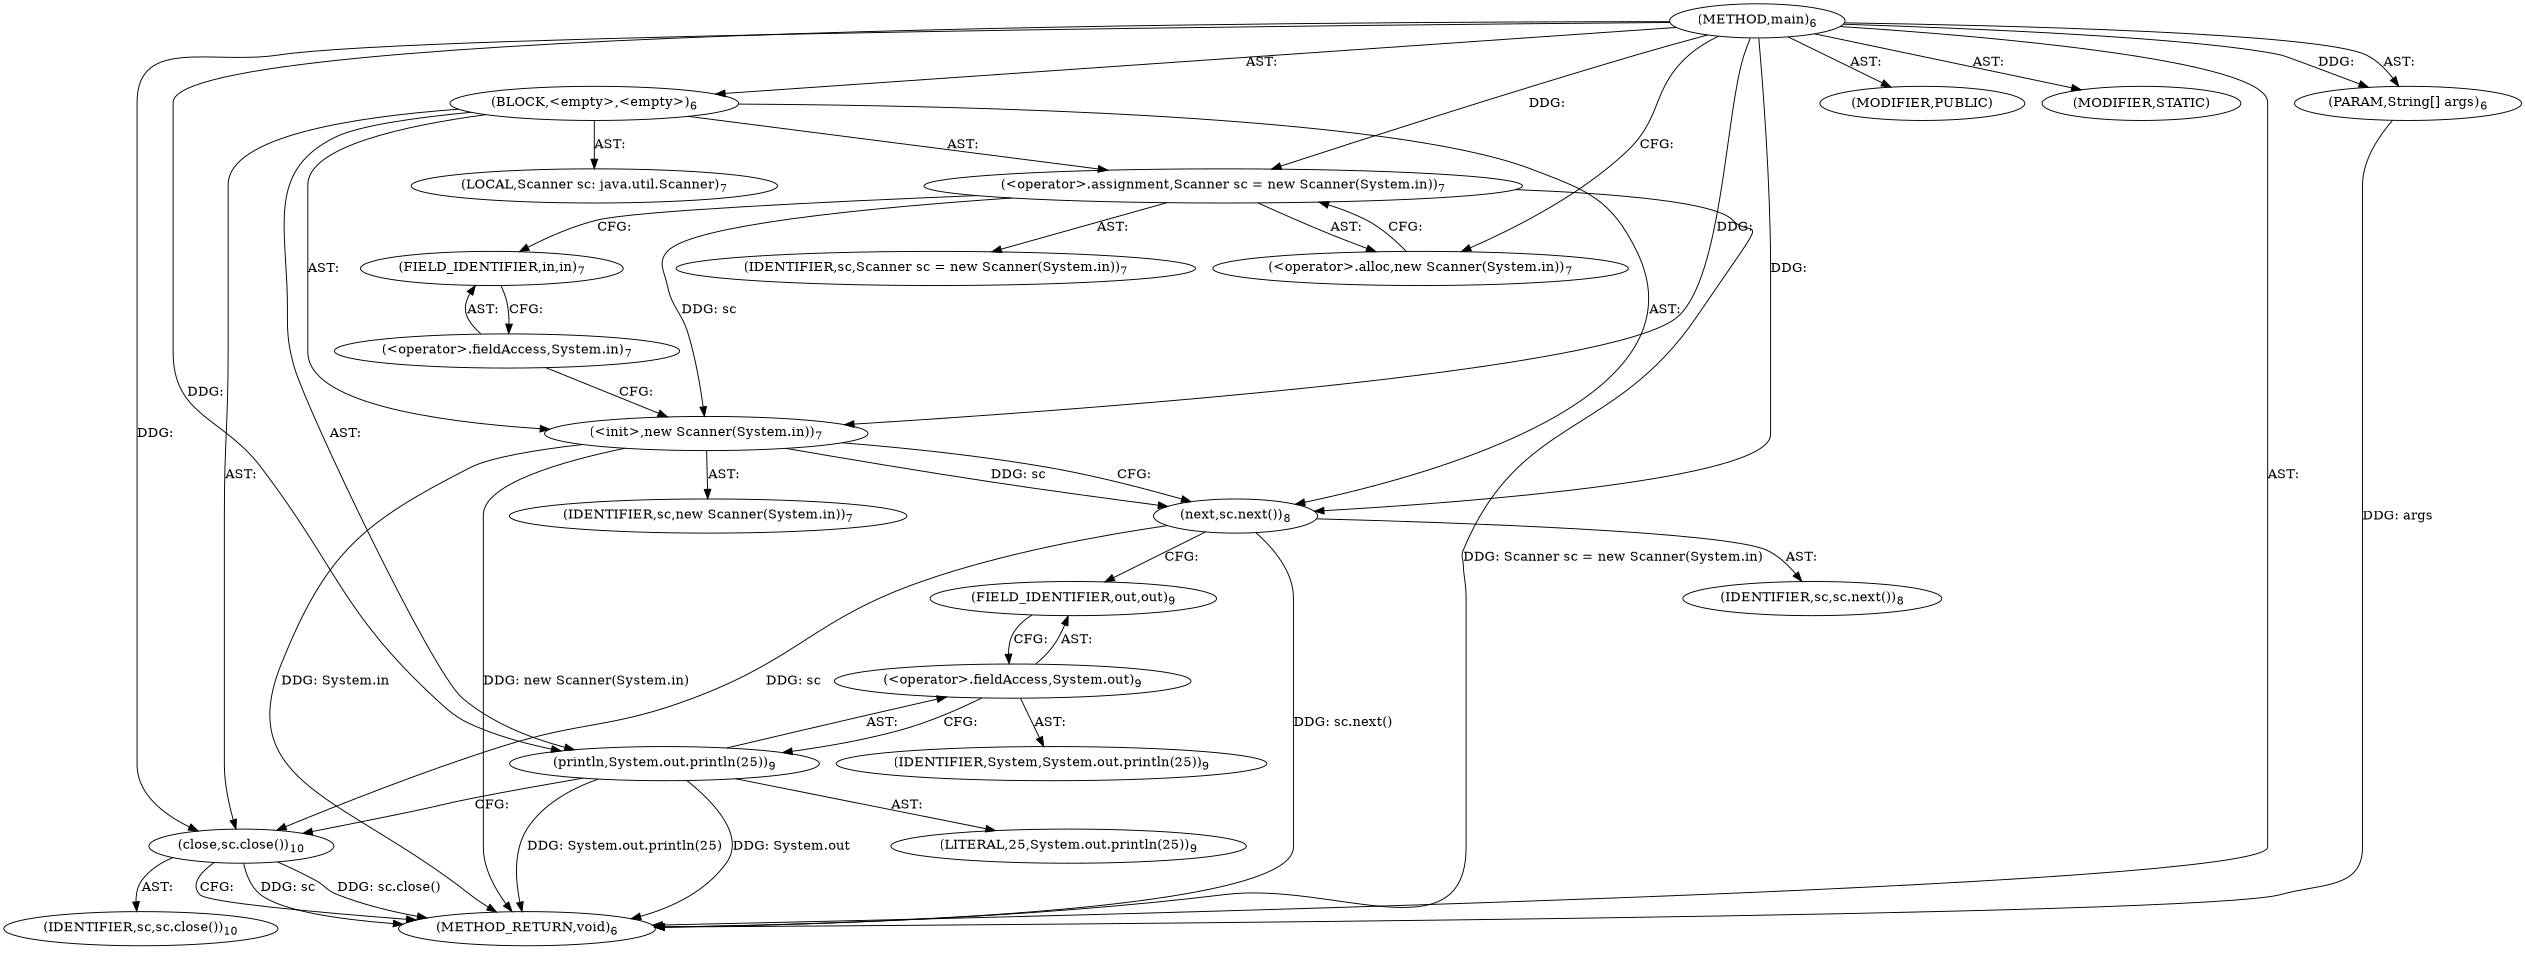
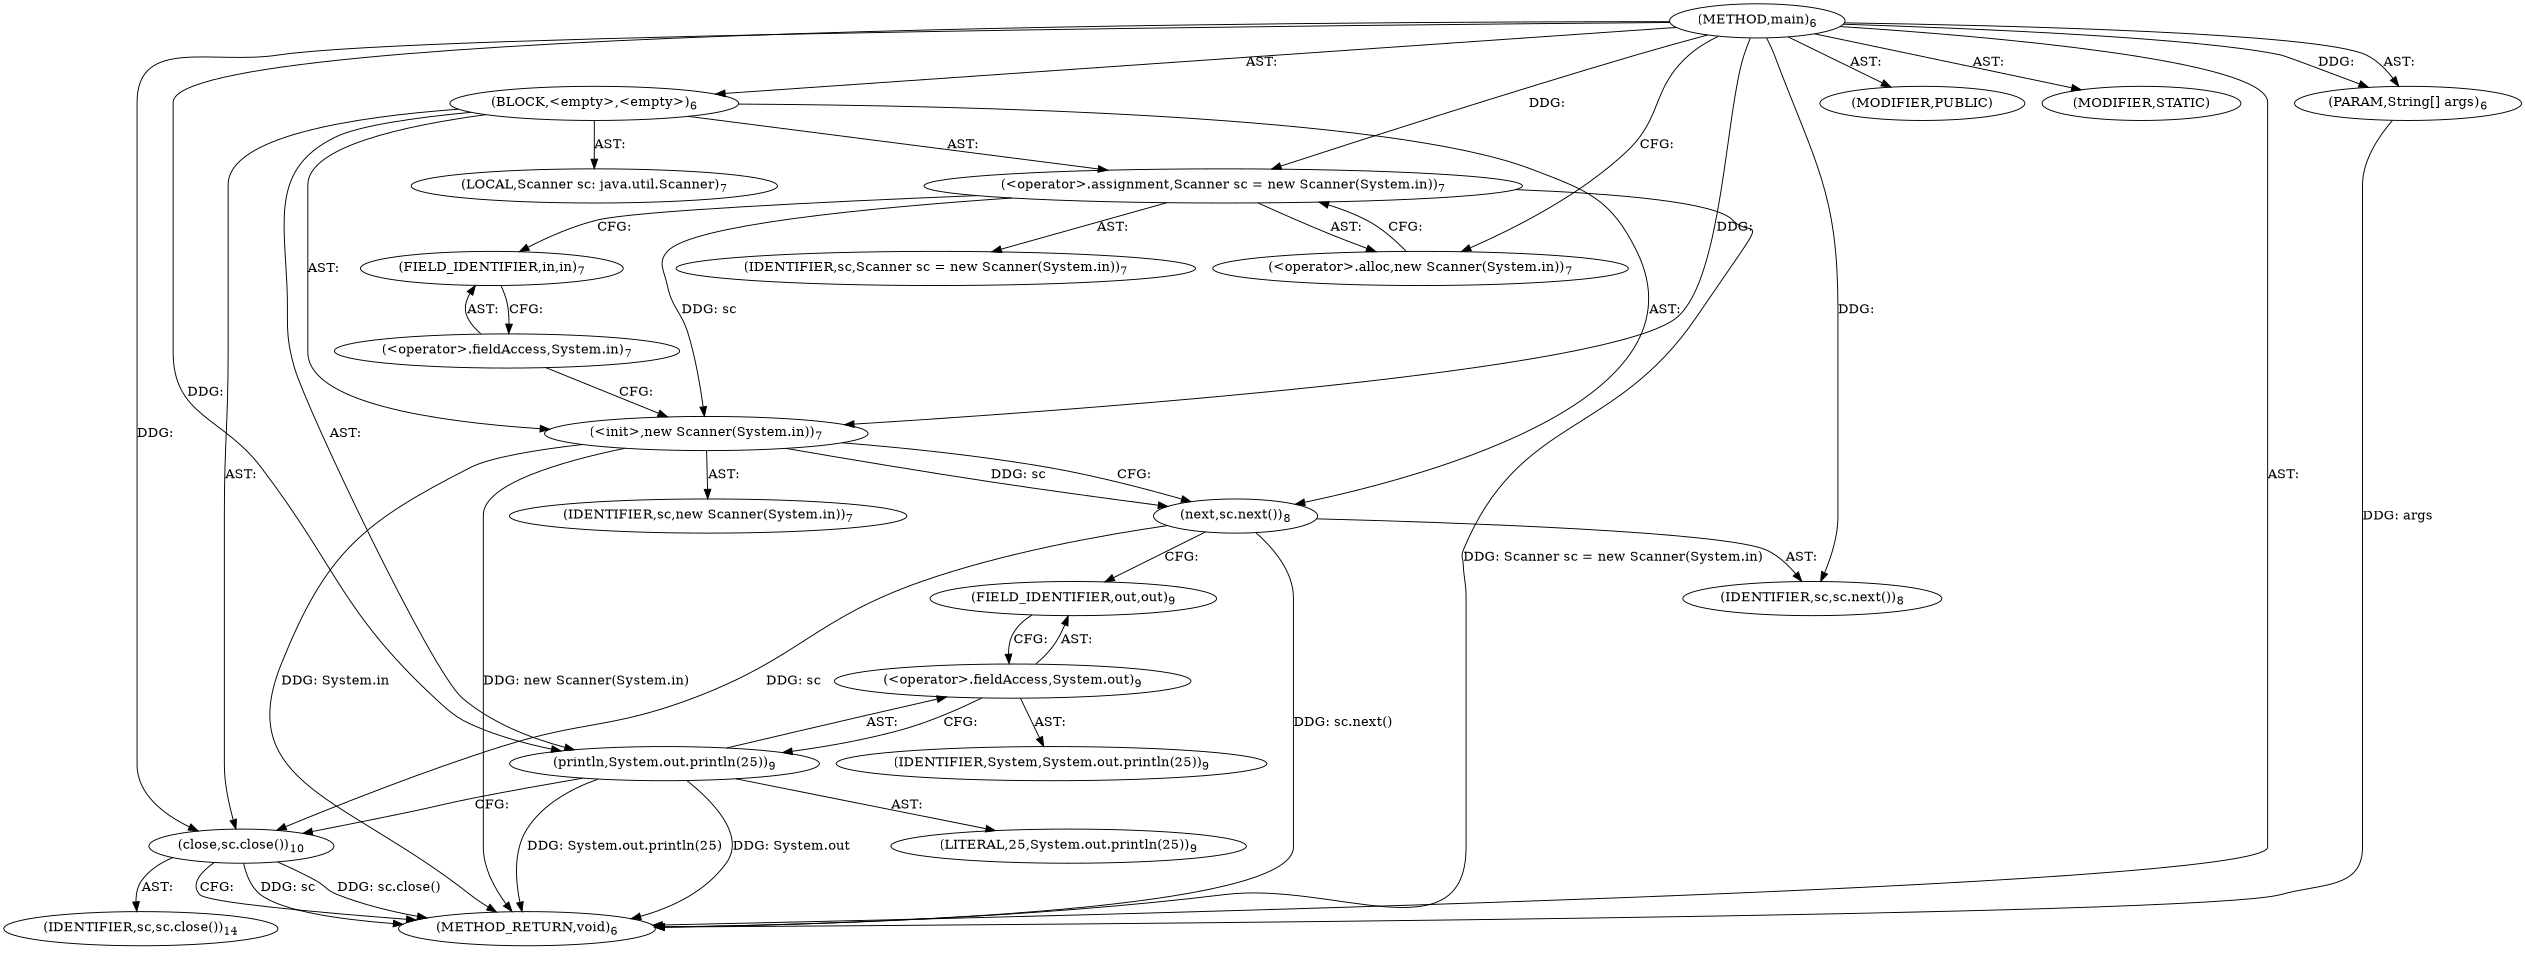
edge "(METHOD,main)" -> "(next,sc.next())": now "(METHOD,main)" -> "(IDENTIFIER,sc,sc.next())"
node "(IDENTIFIER,sc,sc.close())": text "10" -> "14"
